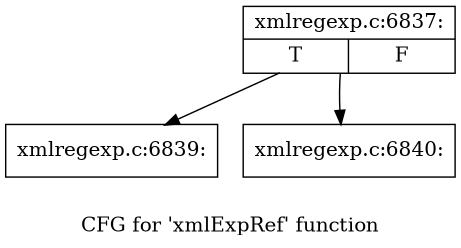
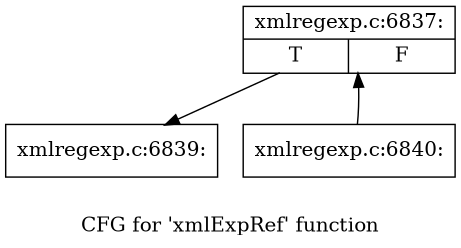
edge "xmlregexp.c:6837:" -> "xmlregexp.c:6840:": reversed
